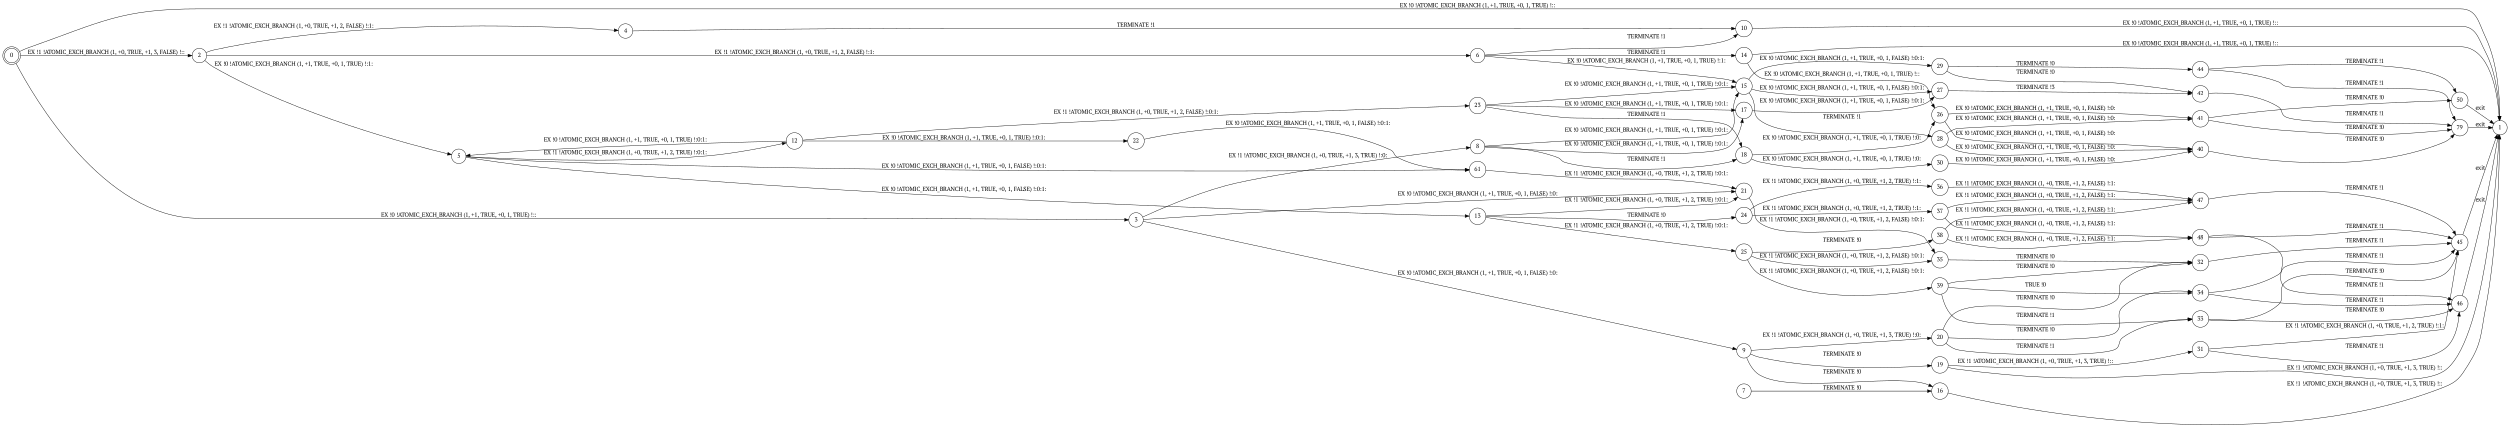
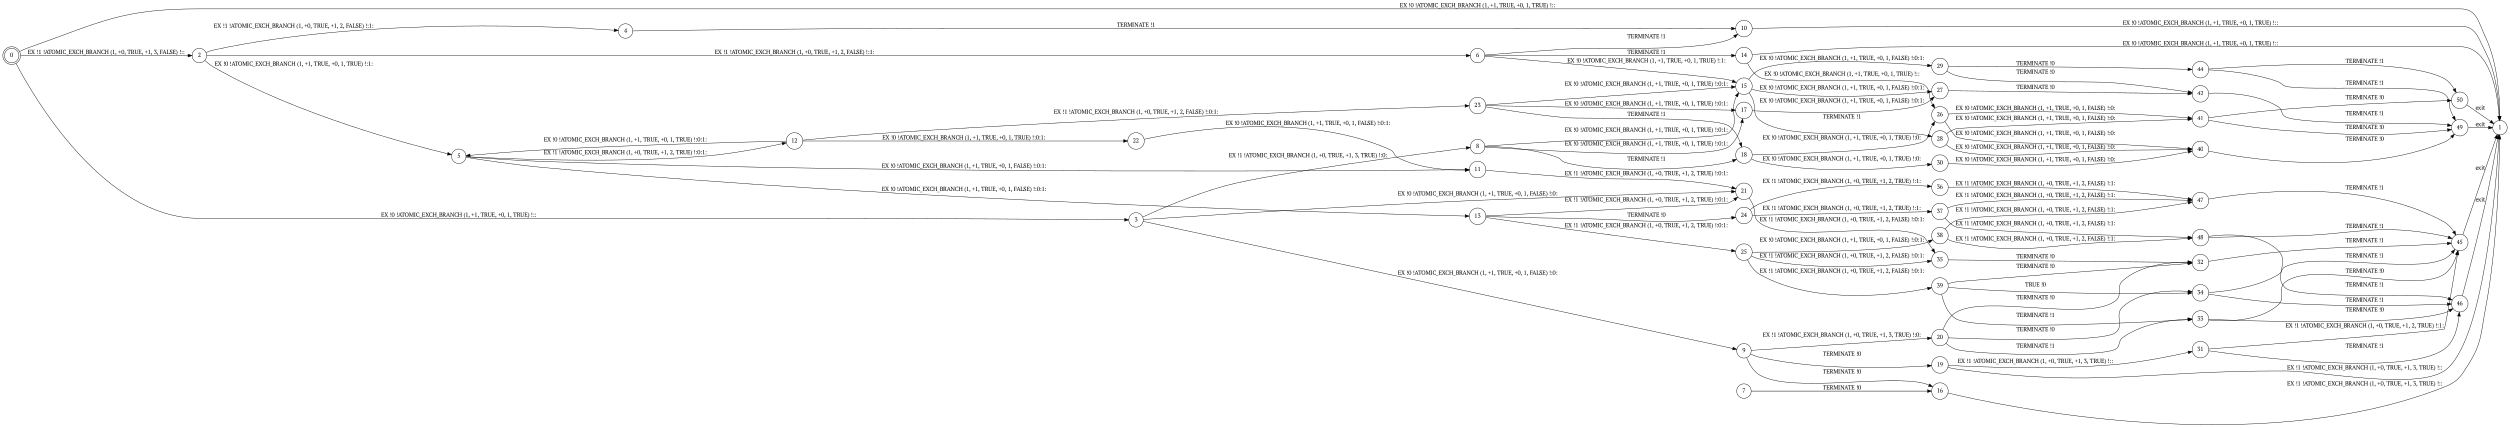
edge "27" -> "42": label "TERMINATE !3" -> "TERMINATE !0"
node "79": label "79" -> "49"
node "61": label "61" -> "11"
edge "25" -> "38": label "TERMINATE !0" -> "EX !0 !ATOMIC_EXCH_BRANCH (1, +1, TRUE, +0, 1, FALSE) !:0:1:"
